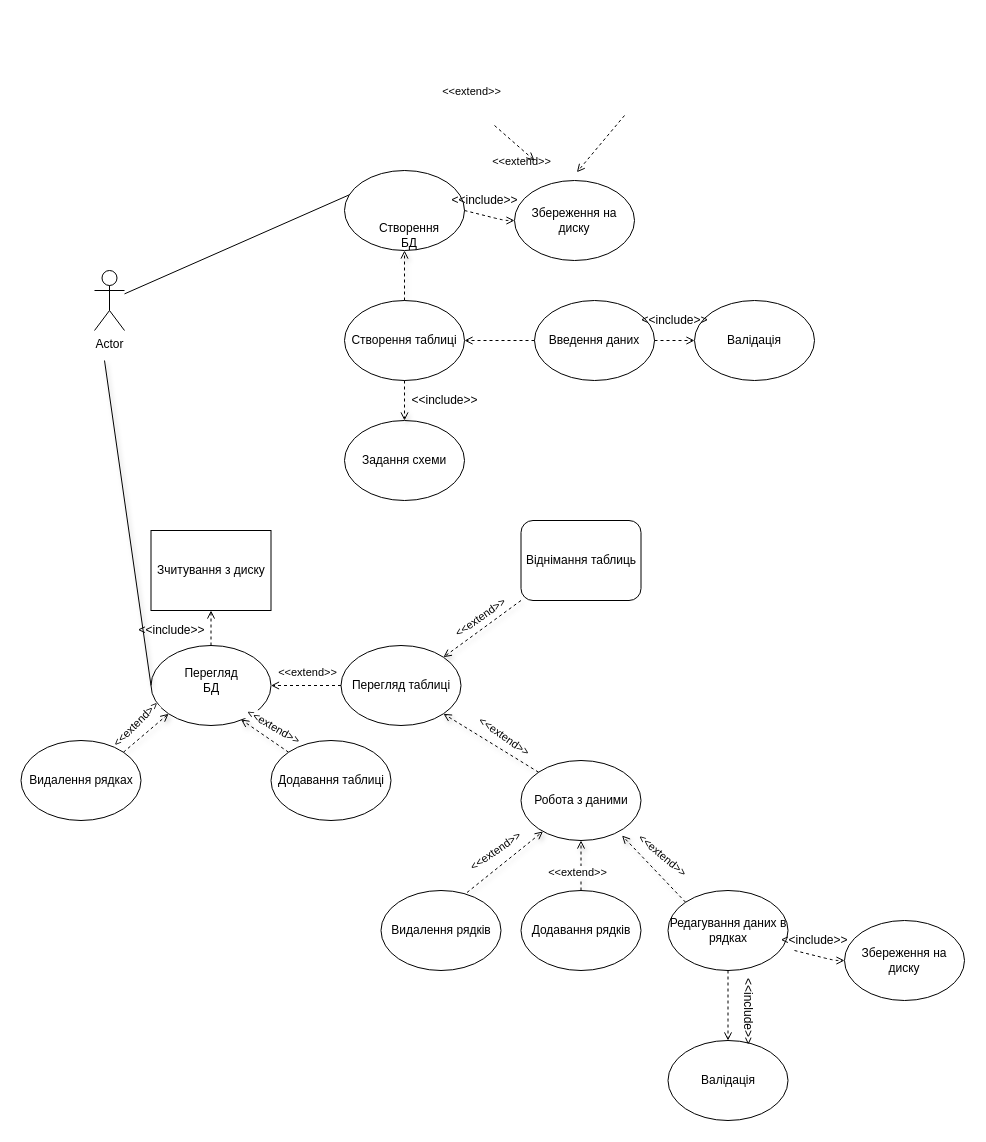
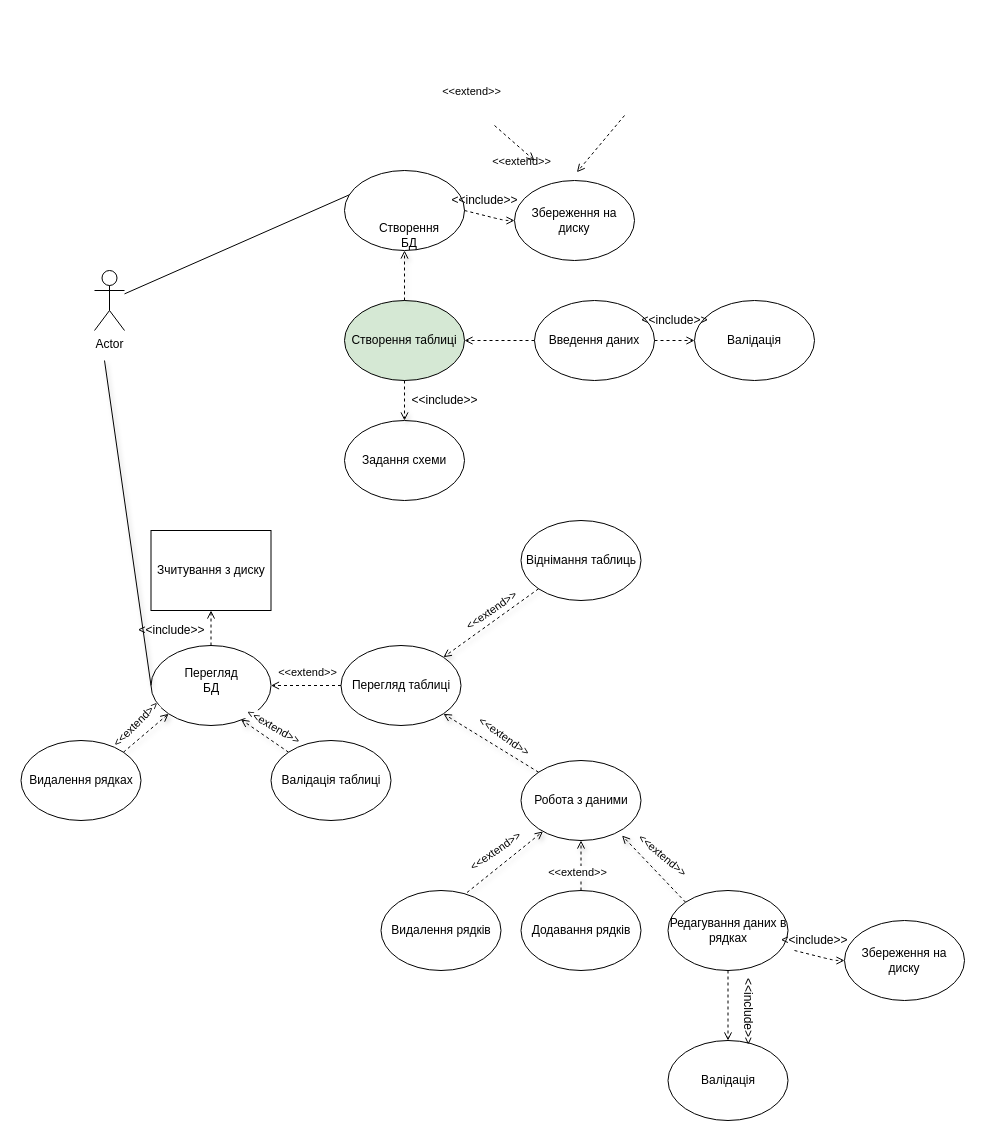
node "Створення таблиці": fillcolor #ffffff -> #d5e8d4
node "Віднімання таблиць": shape rounded rectangle -> ellipse
node "Додавання таблиці": label "Додавання таблиці" -> "Валідація таблиці"
